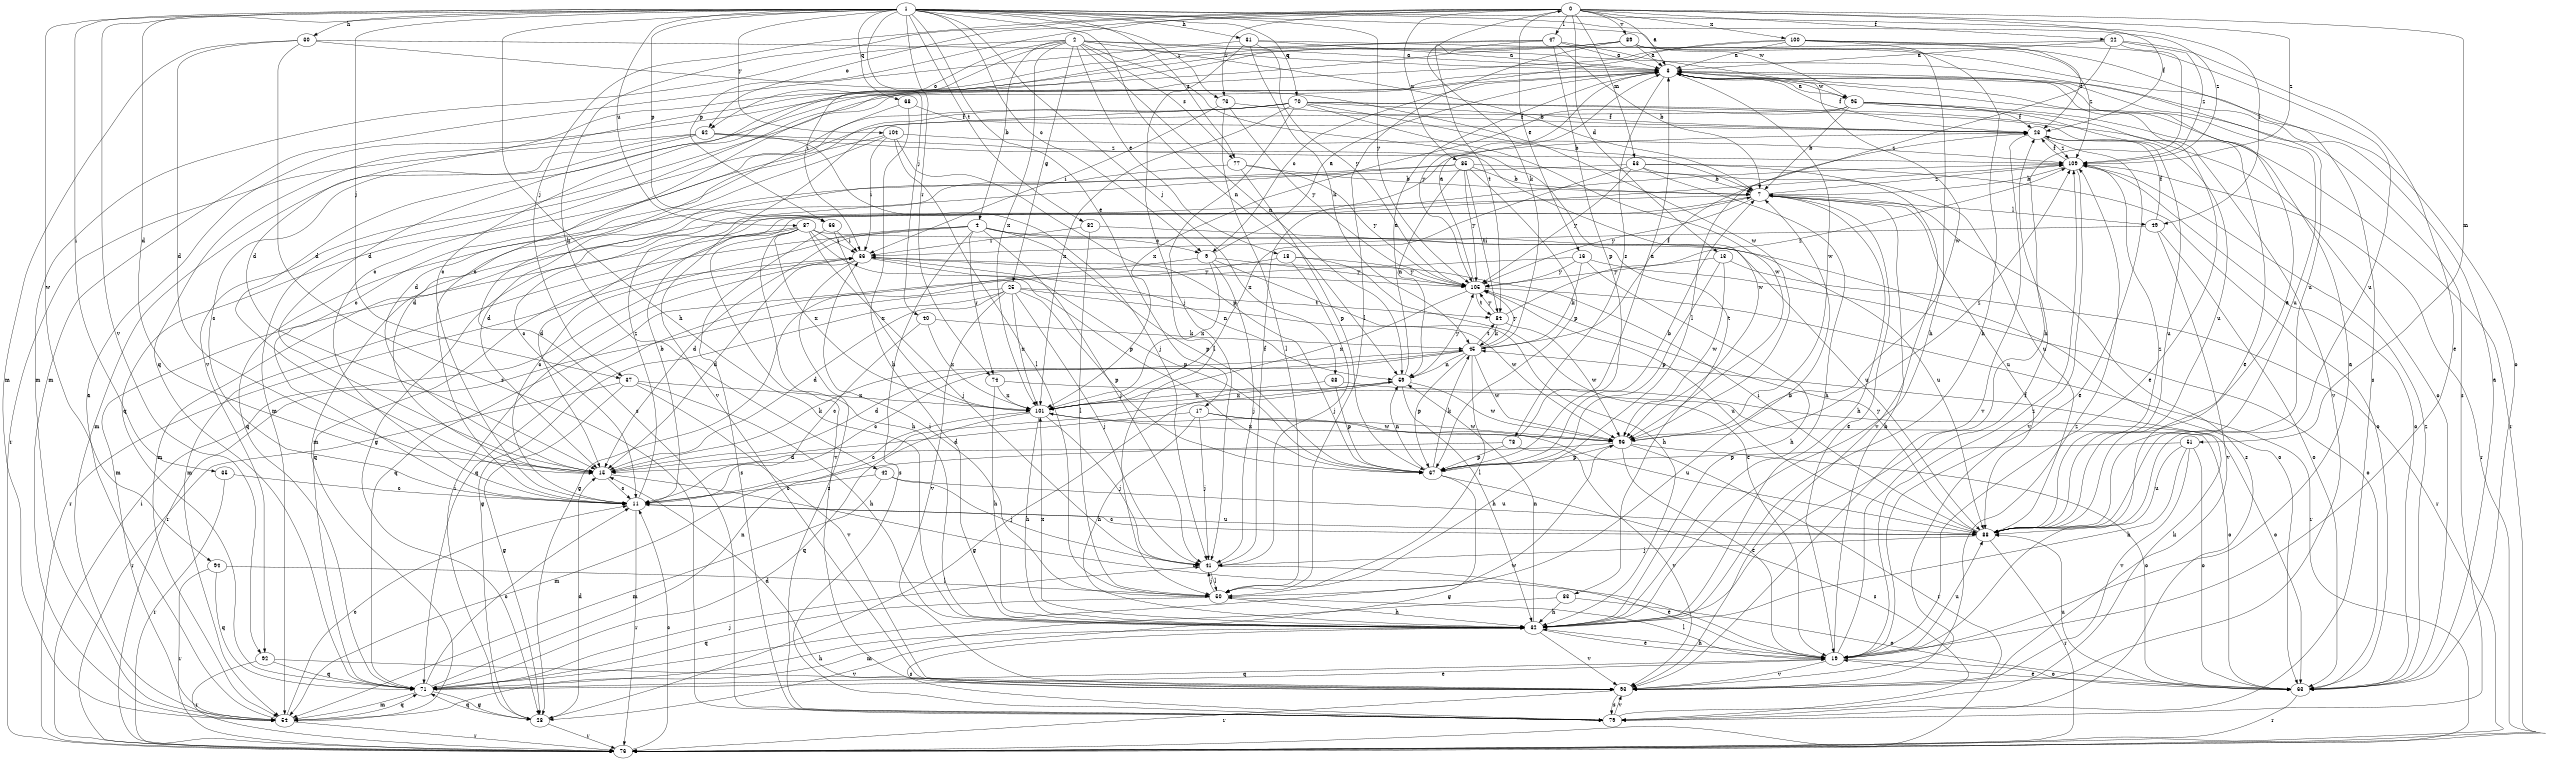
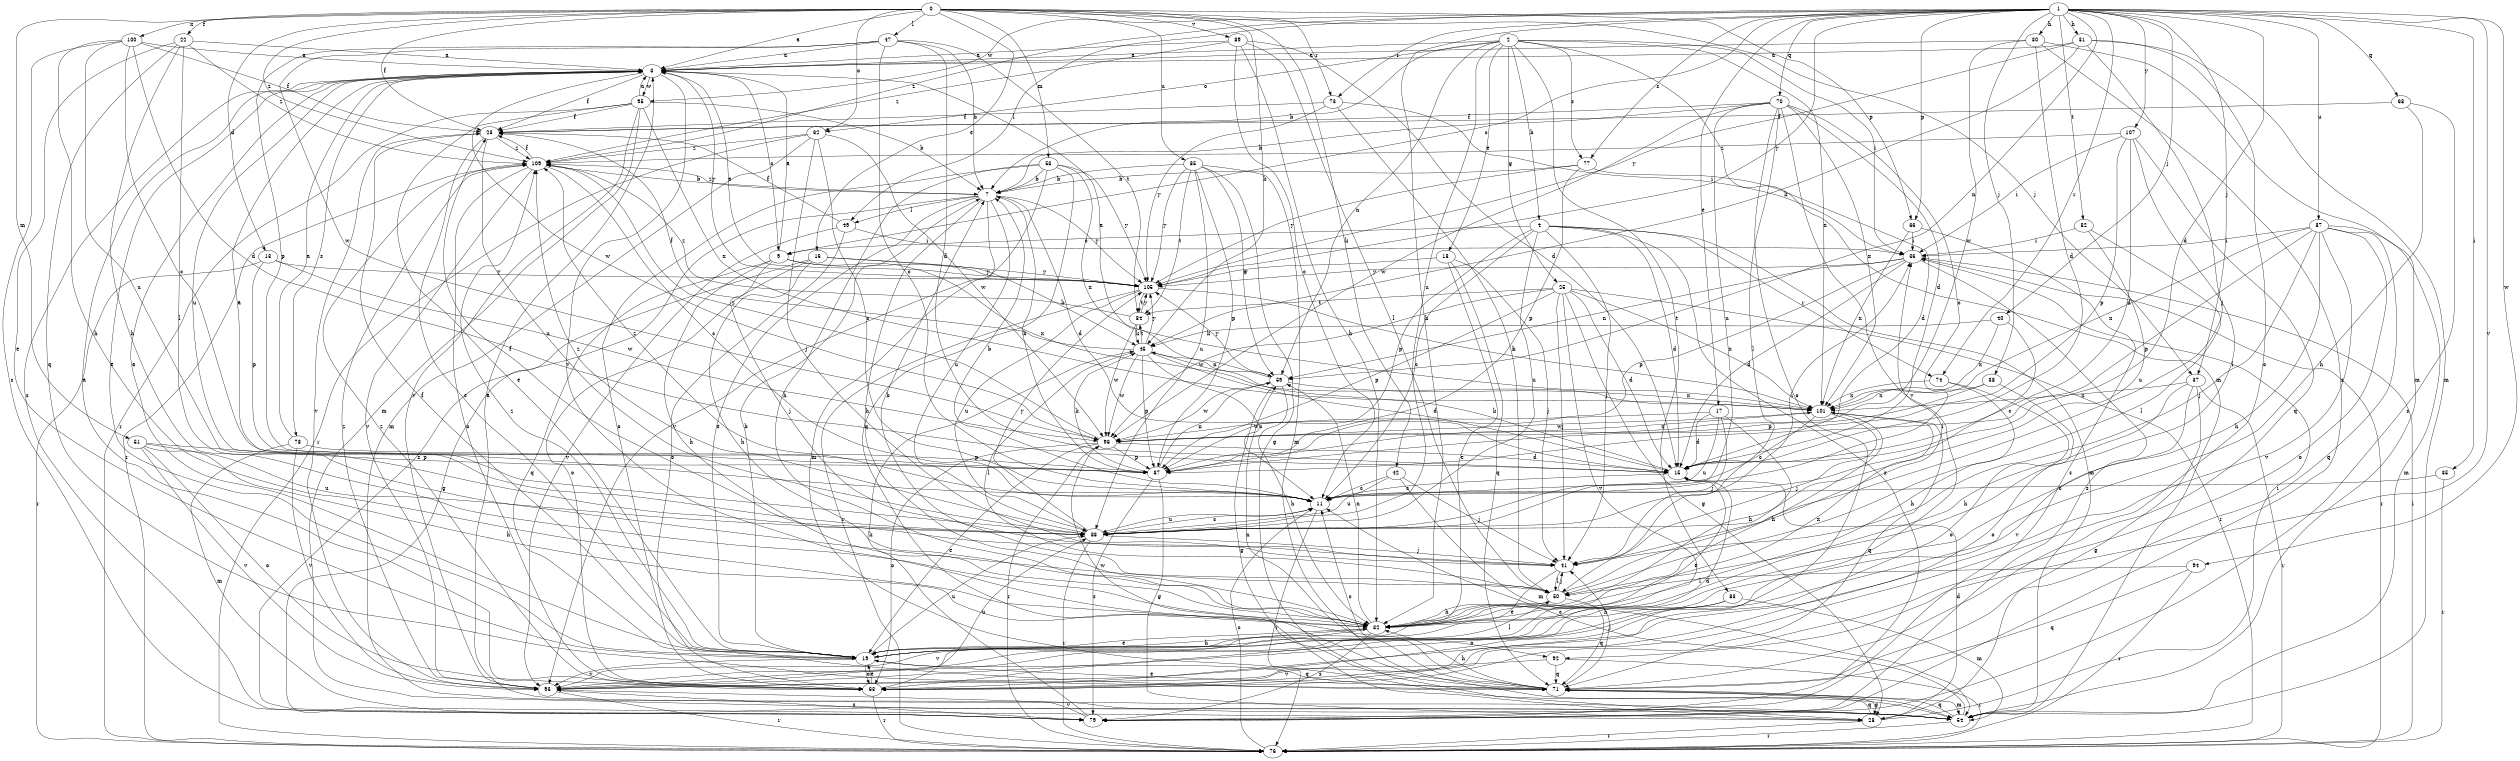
node "104": label "104" -> "107"
edge "45" -> "0": reversed
